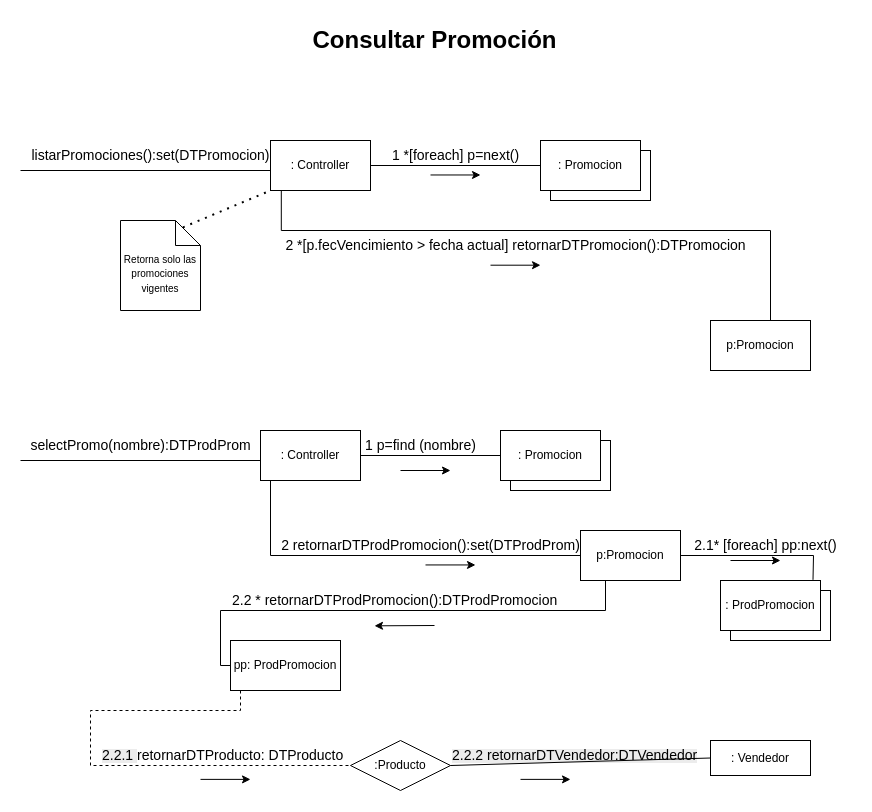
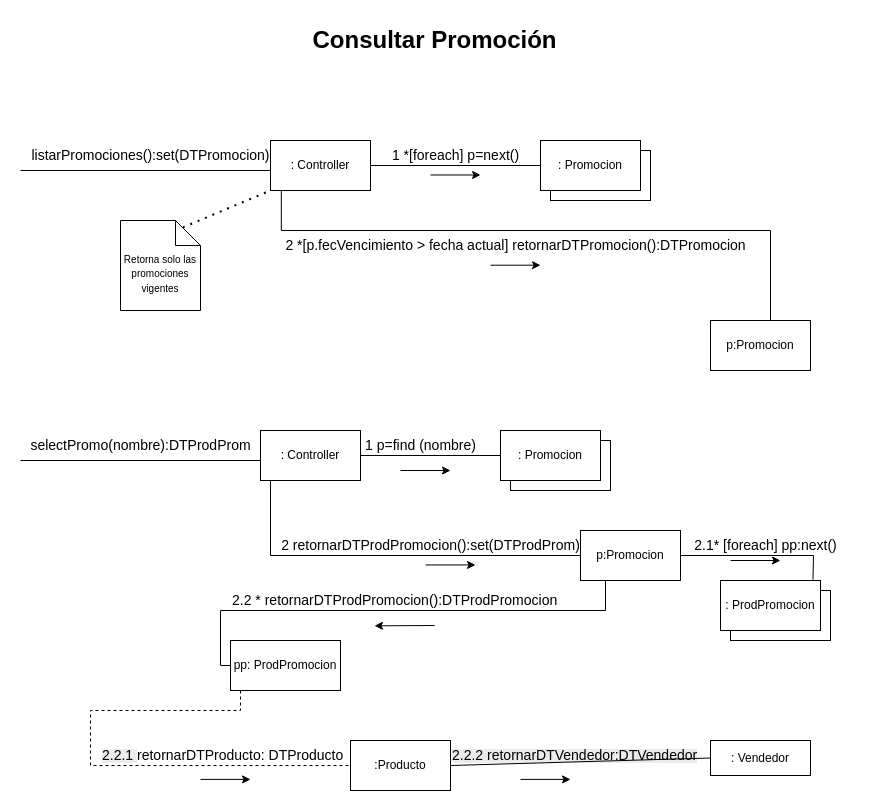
node ":Producto": shape diamond -> rectangle
